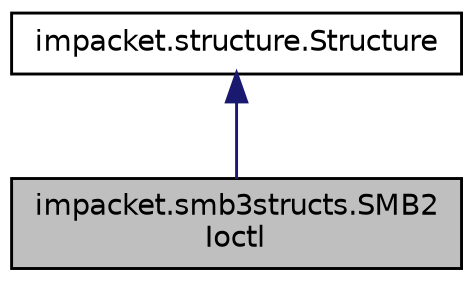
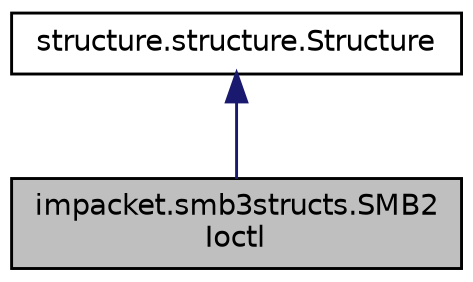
node "impacket.structure.Structure": label "impacket.structure.Structure" -> "structure.structure.Structure"
